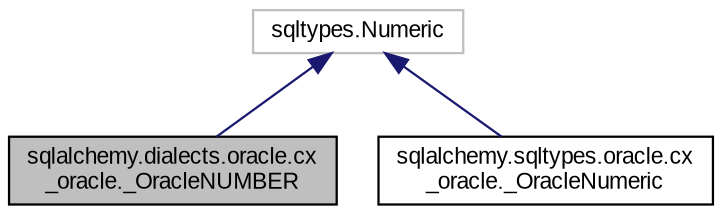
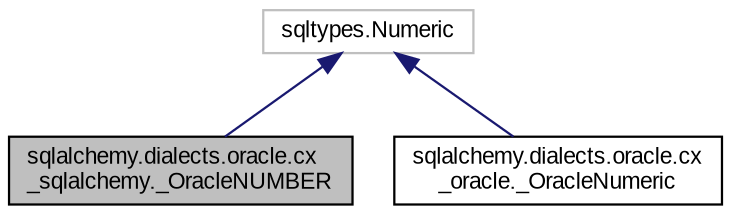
node "sqlalchemy.dialects.oracle.cx _oracle._OracleNUMBER": label "sqlalchemy.dialects.oracle.cx _oracle._OracleNUMBER" -> "sqlalchemy.dialects.oracle.cx _sqlalchemy._OracleNUMBER"
node "sqlalchemy.sqltypes.oracle.cx _oracle._OracleNumeric": label "sqlalchemy.sqltypes.oracle.cx _oracle._OracleNumeric" -> "sqlalchemy.dialects.oracle.cx _oracle._OracleNumeric"
